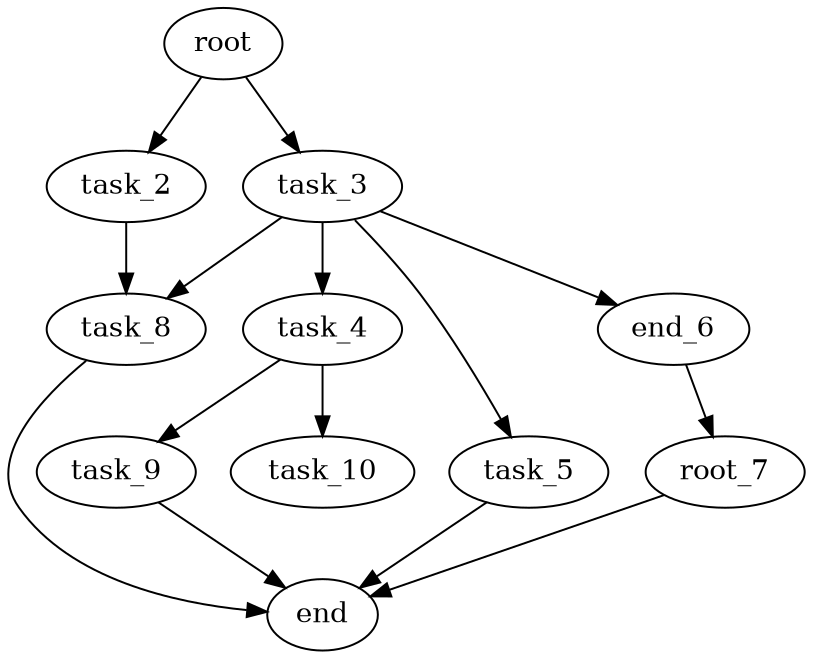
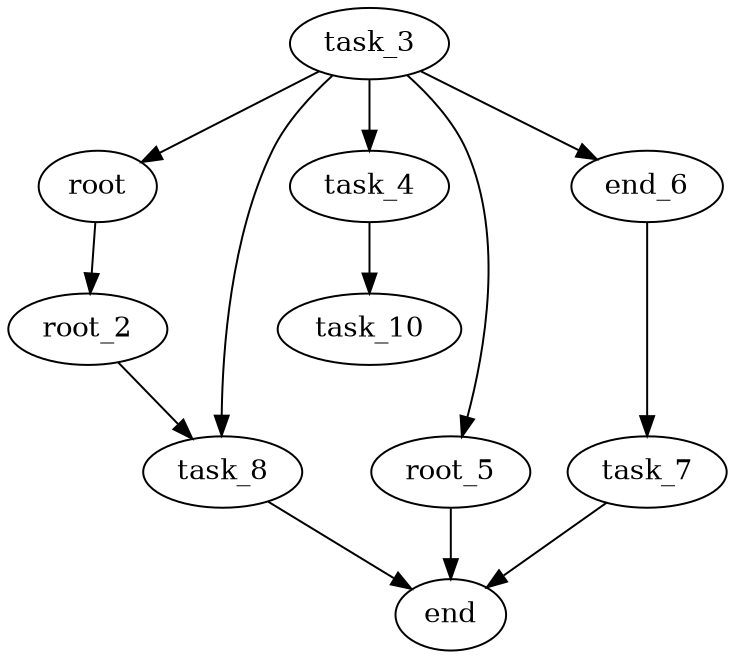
edge "root" -> "task_3": reversed
node "task_2": label "task_2" -> "root_2"
node "task_9": removed
node "task_5": label "task_5" -> "root_5"
node "root_7": label "root_7" -> "task_7"
